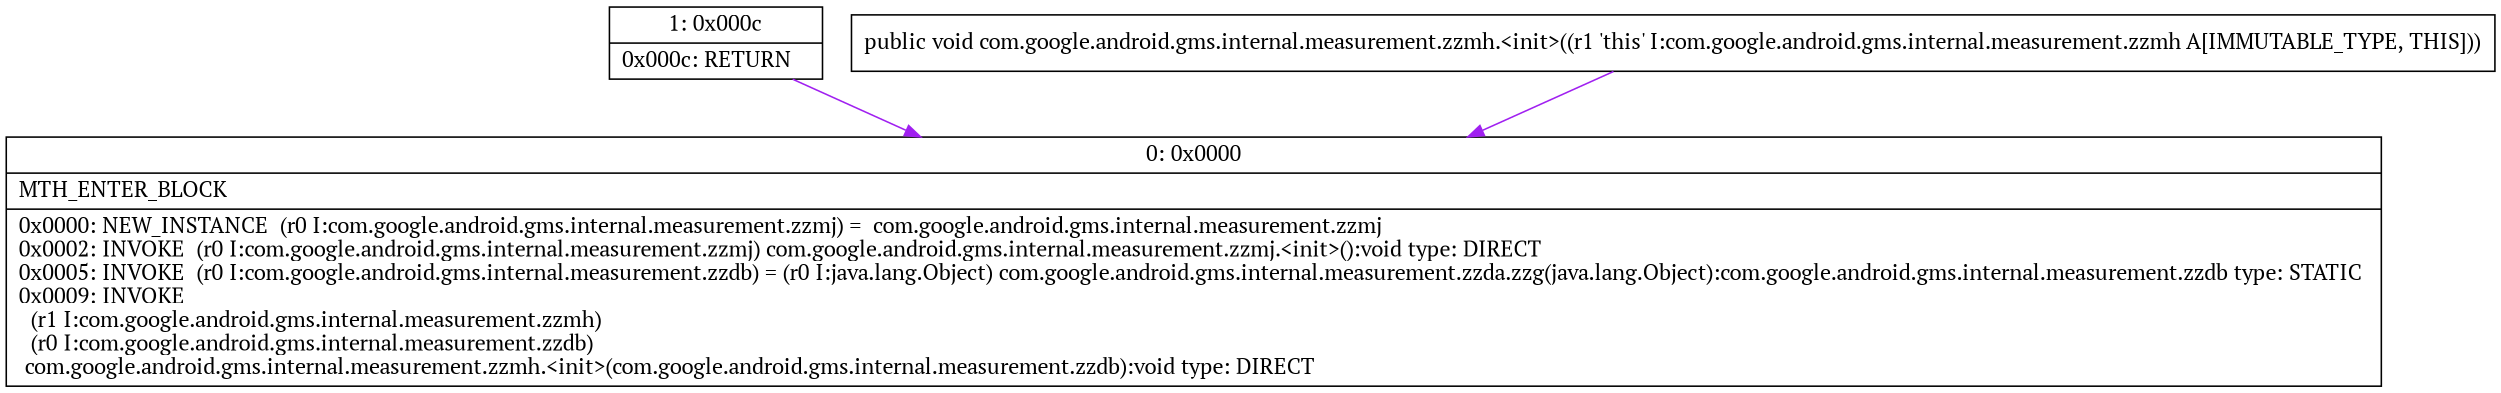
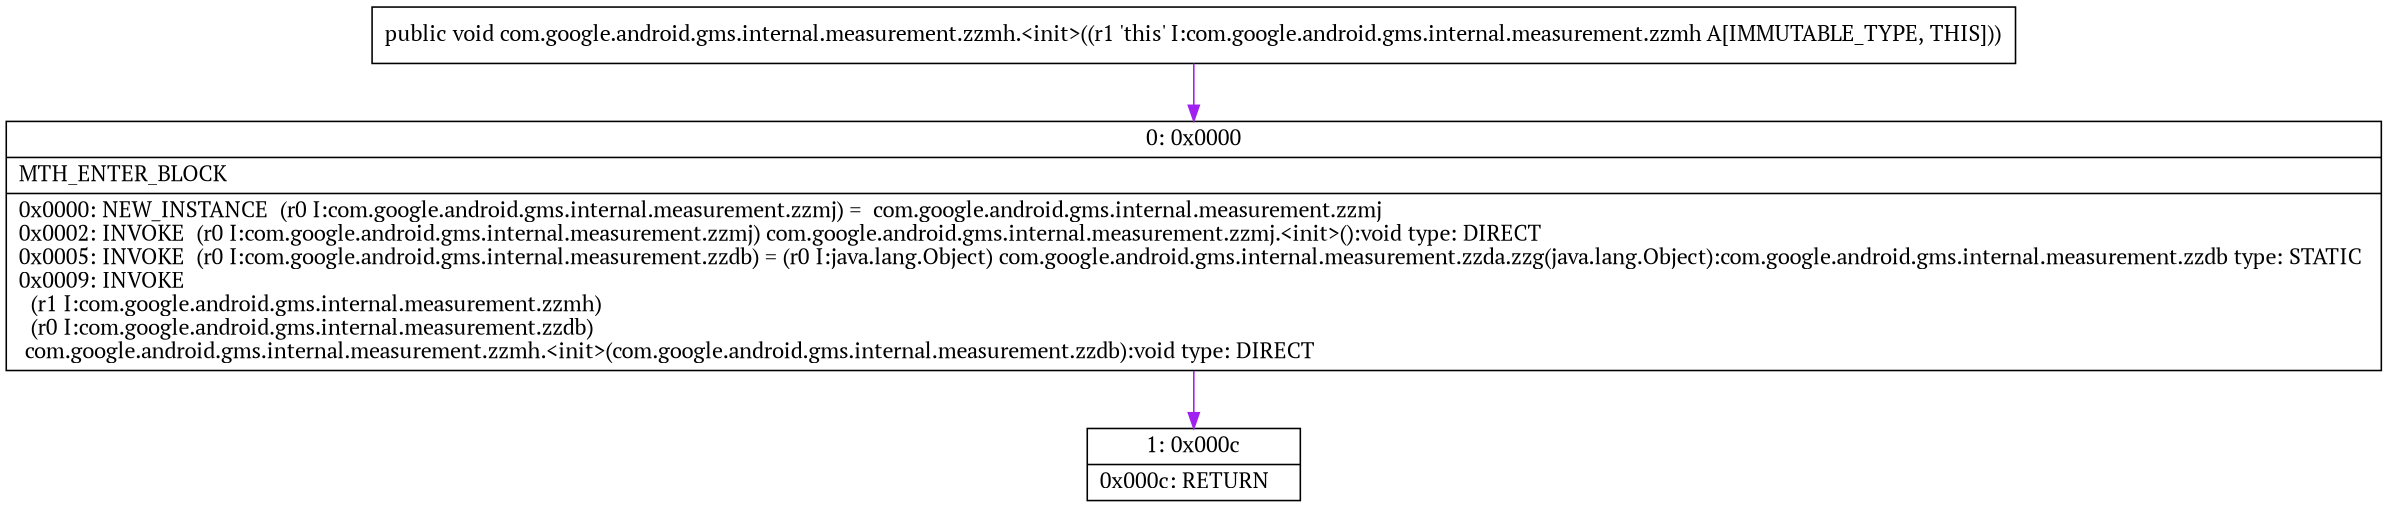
edge "1: 0x000c" -> "0: 0x0000": reversed
